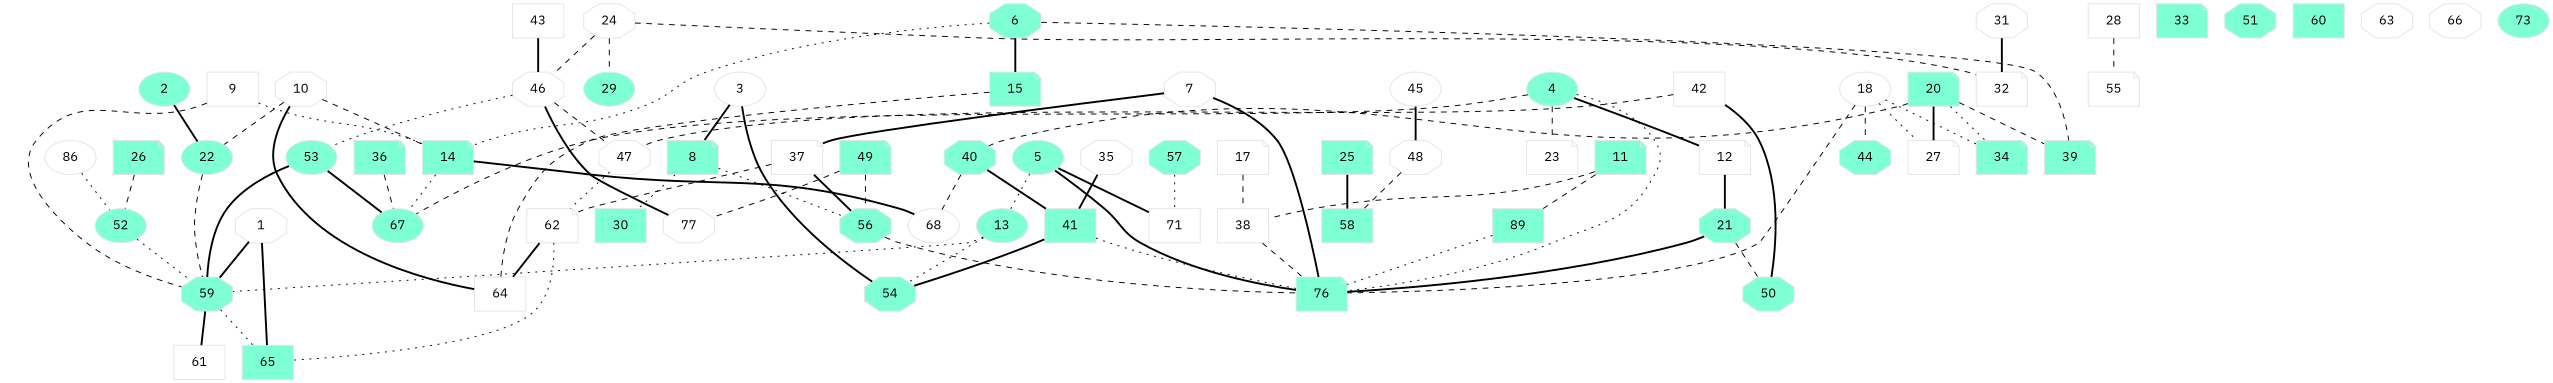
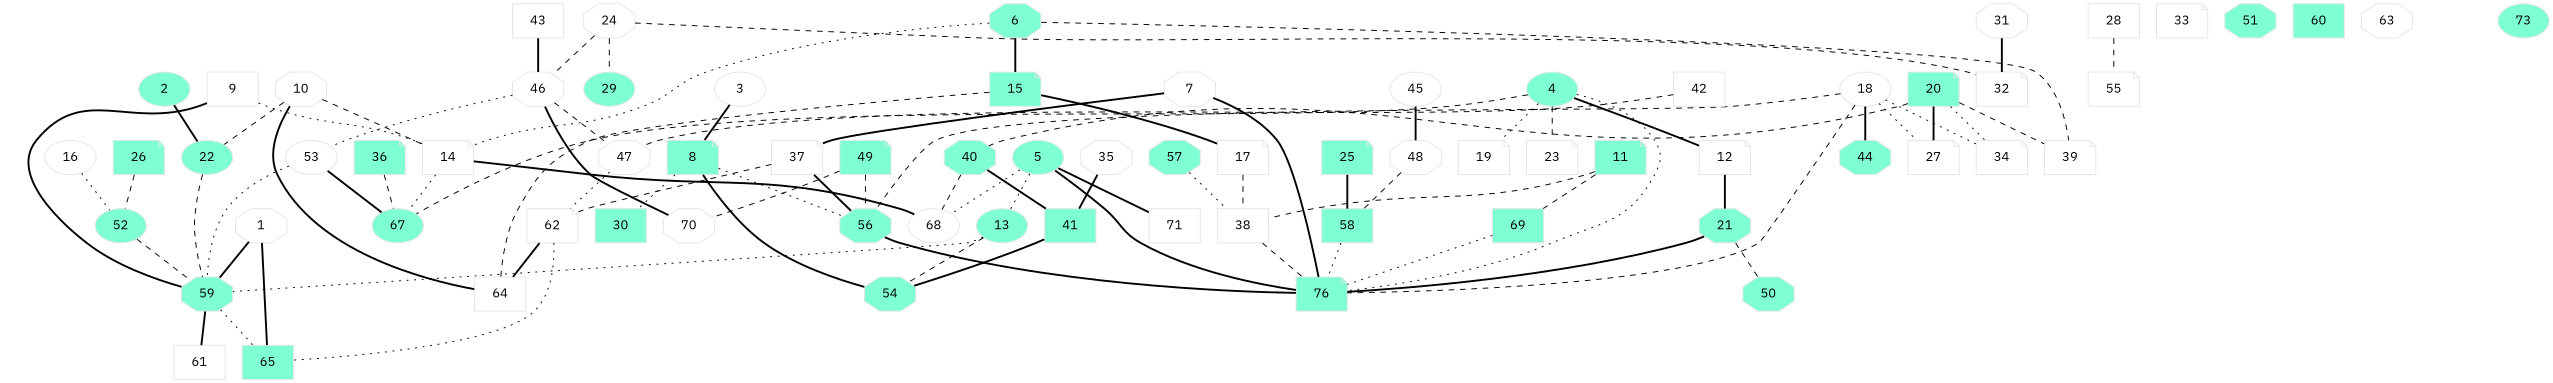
node "33": fillcolor aquamarine -> white
node "66": removed
edge "18" -- "56": added
edge "15" -- "17": added
edge "18" -- "44": style dashed -> bold
node "86": label "86" -> "16"
node "53": fillcolor aquamarine -> white
node "14": fillcolor aquamarine -> white
node "19": added
node "34": fillcolor aquamarine -> white
node "39": fillcolor aquamarine -> white
edge "9" -- "59": style dashed -> bold
edge "42" -- "50": removed
edge "5" -- "68": added
edge "57" -- "71": now "57" -- "38"
edge "53" -- "59": style bold -> dotted
edge "3" -- "54": now "8" -- "54"
node "77": label "77" -> "70"
node "89": label "89" -> "69"
edge "41" -- "76": now "58" -- "76"
edge "52" -- "59": style dotted -> dashed
edge "13" -- "54": style dotted -> dashed
edge "56" -- "76": style dashed -> bold
